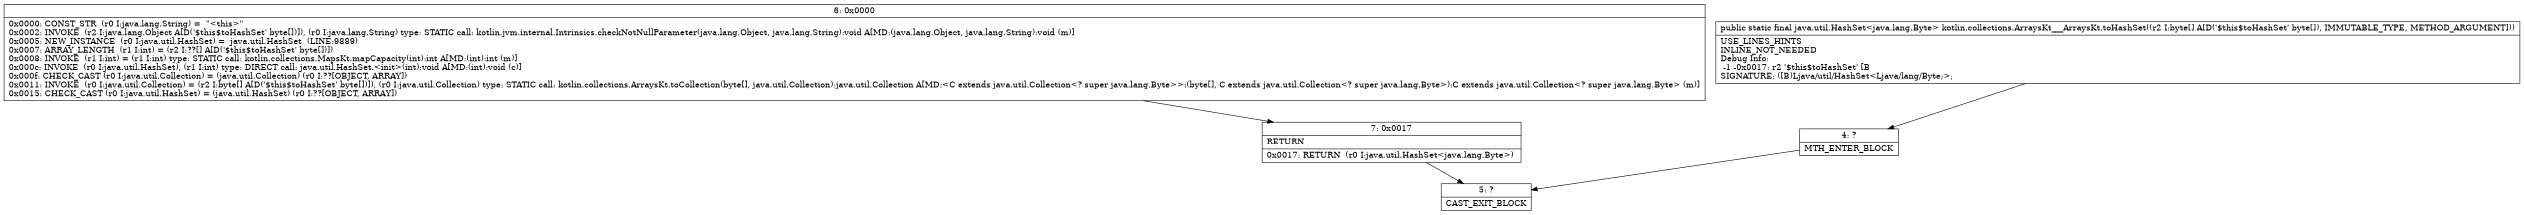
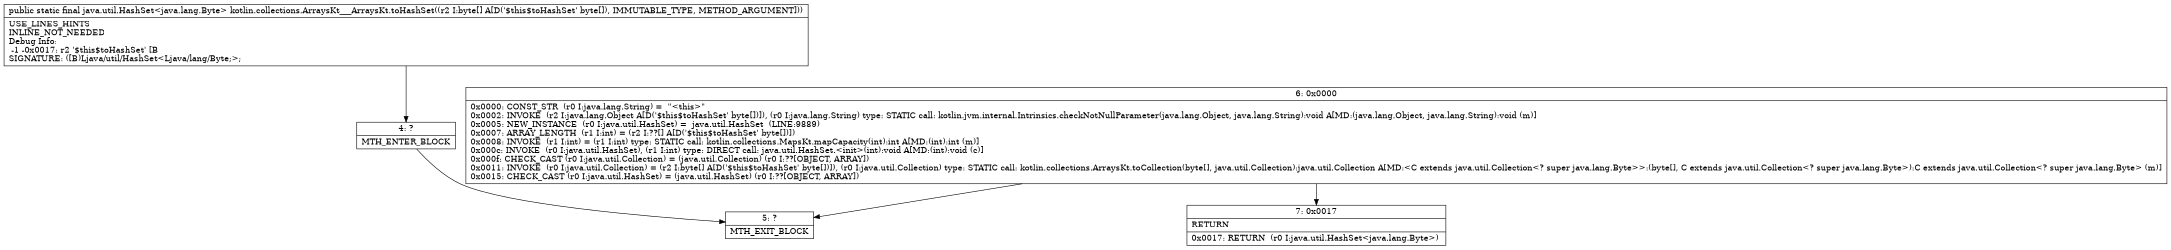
edge "7: 0x0017" -> "5: ?": now "6: 0x0000" -> "5: ?"
node "5: ?": text "CAST_EXIT_BLOCK" -> "MTH_EXIT_BLOCK"
